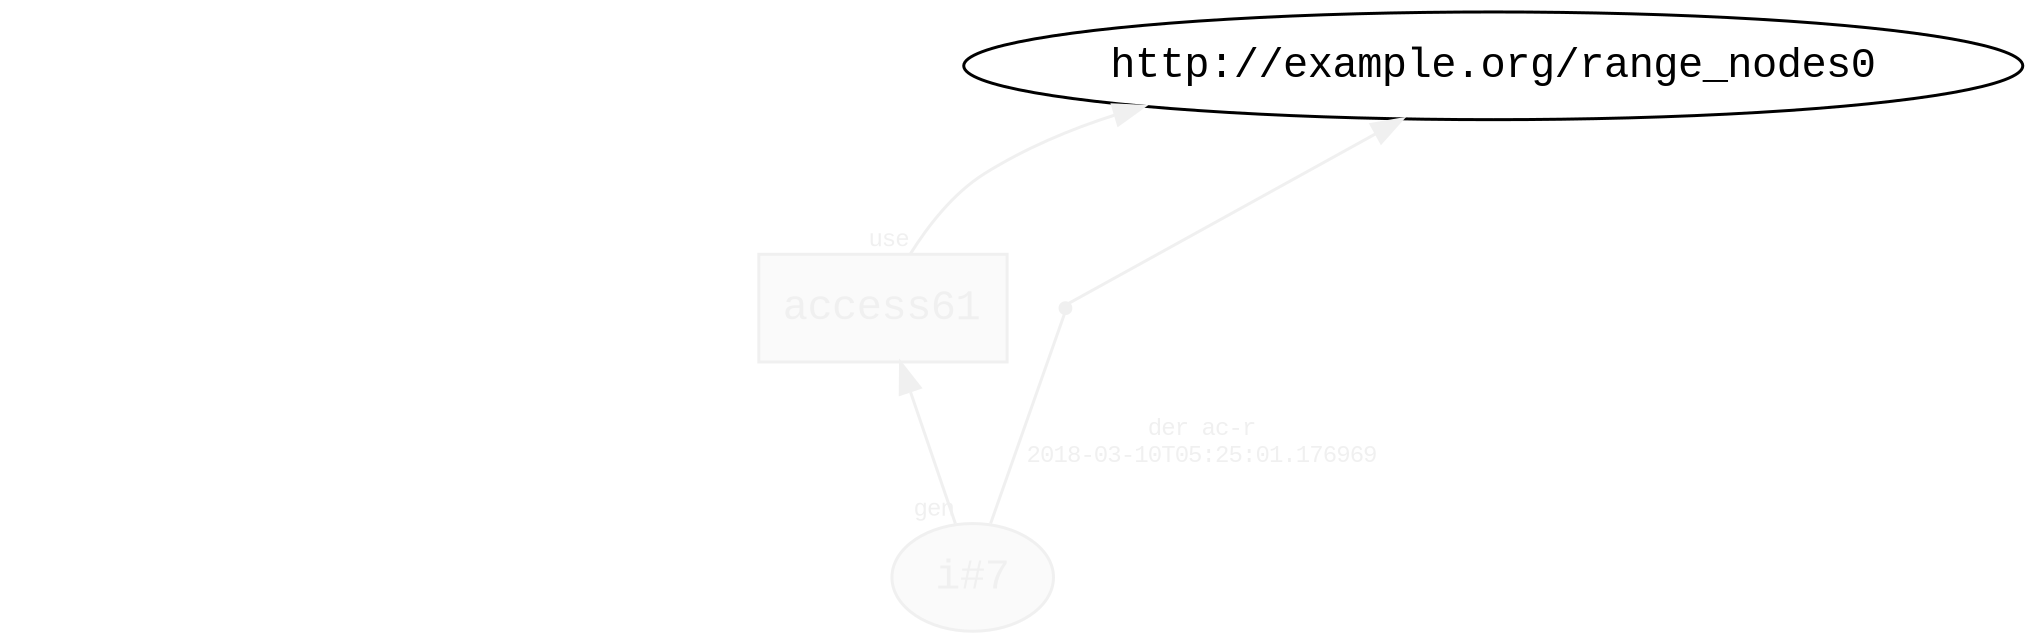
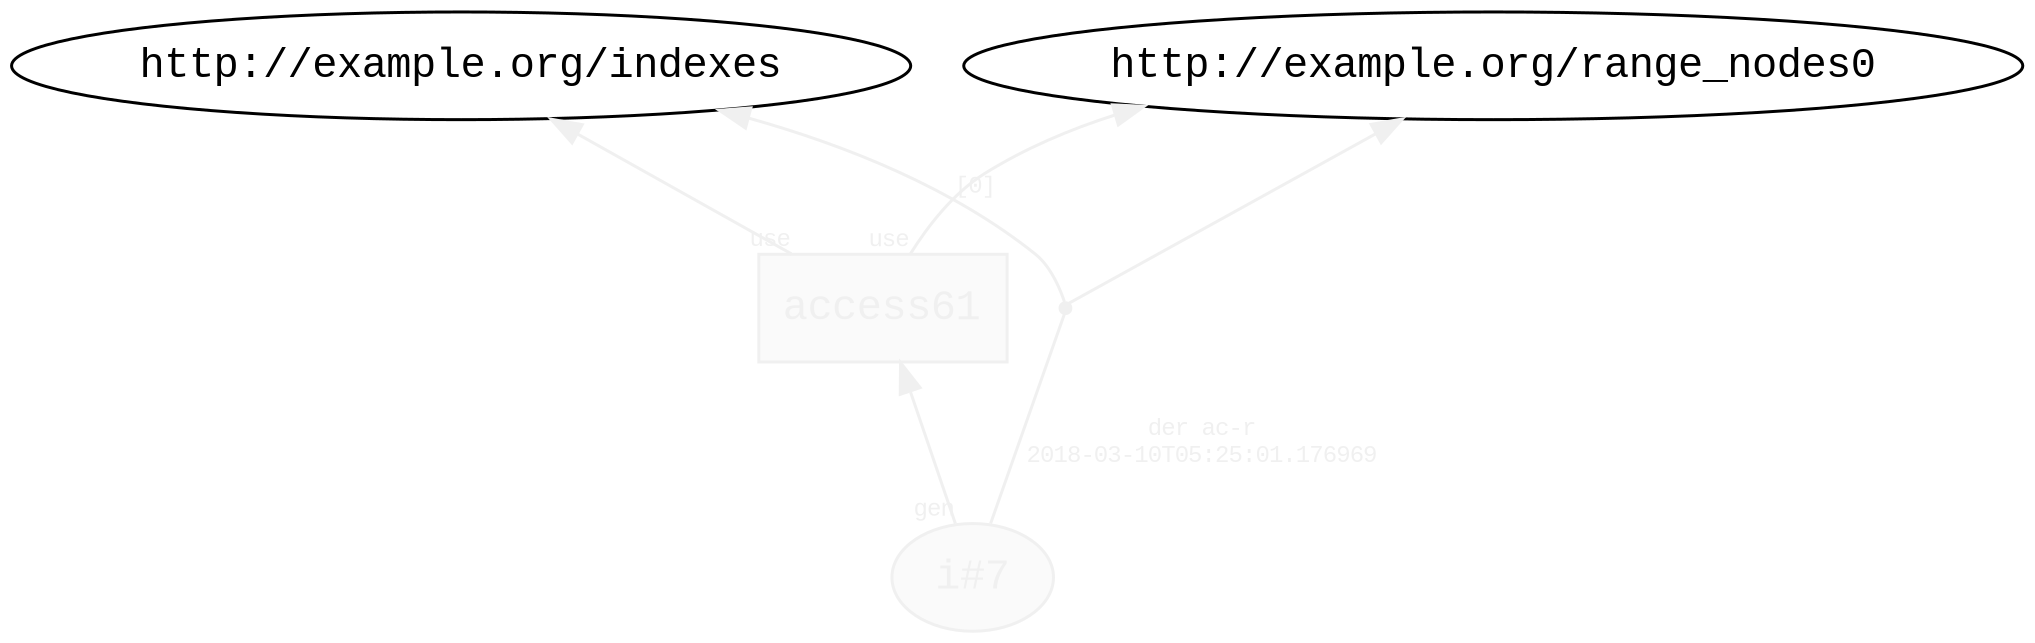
node "http://example.org/indexes": added
